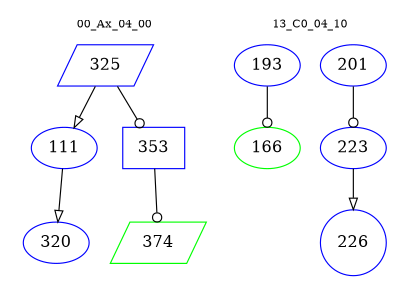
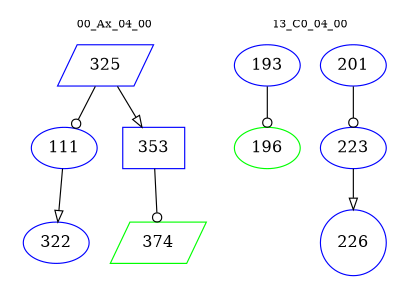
cluster "13_C0_04_10": label "13_C0_04_10" -> "13_C0_04_00"
edge "325" -> "111": arrowhead onormal -> odot
edge "325" -> "353": arrowhead odot -> onormal
node "166": label "166" -> "196"
node "320": label "320" -> "322"
